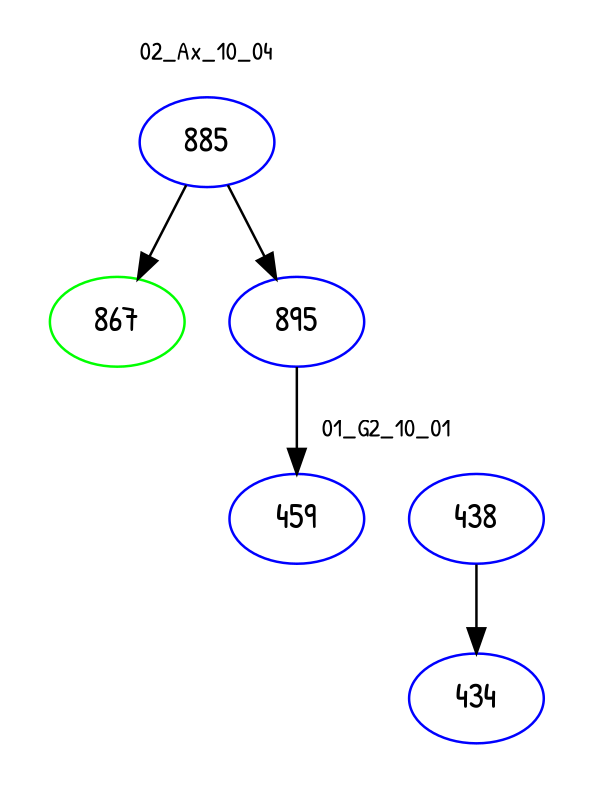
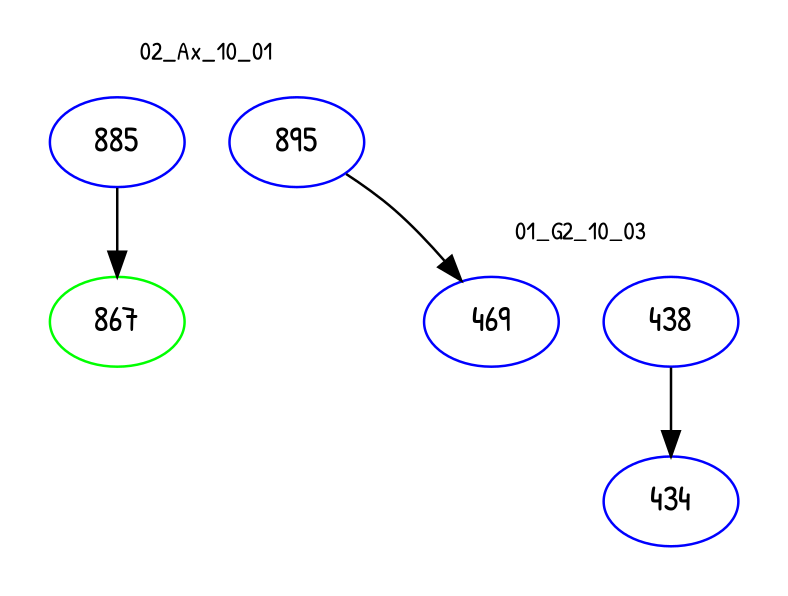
cluster "02_Ax_10_04": label "02_Ax_10_04" -> "02_Ax_10_01"
edge "885" -> "895": removed
cluster "01_G2_10_01": label "01_G2_10_01" -> "01_G2_10_03"
node "459": label "459" -> "469"
